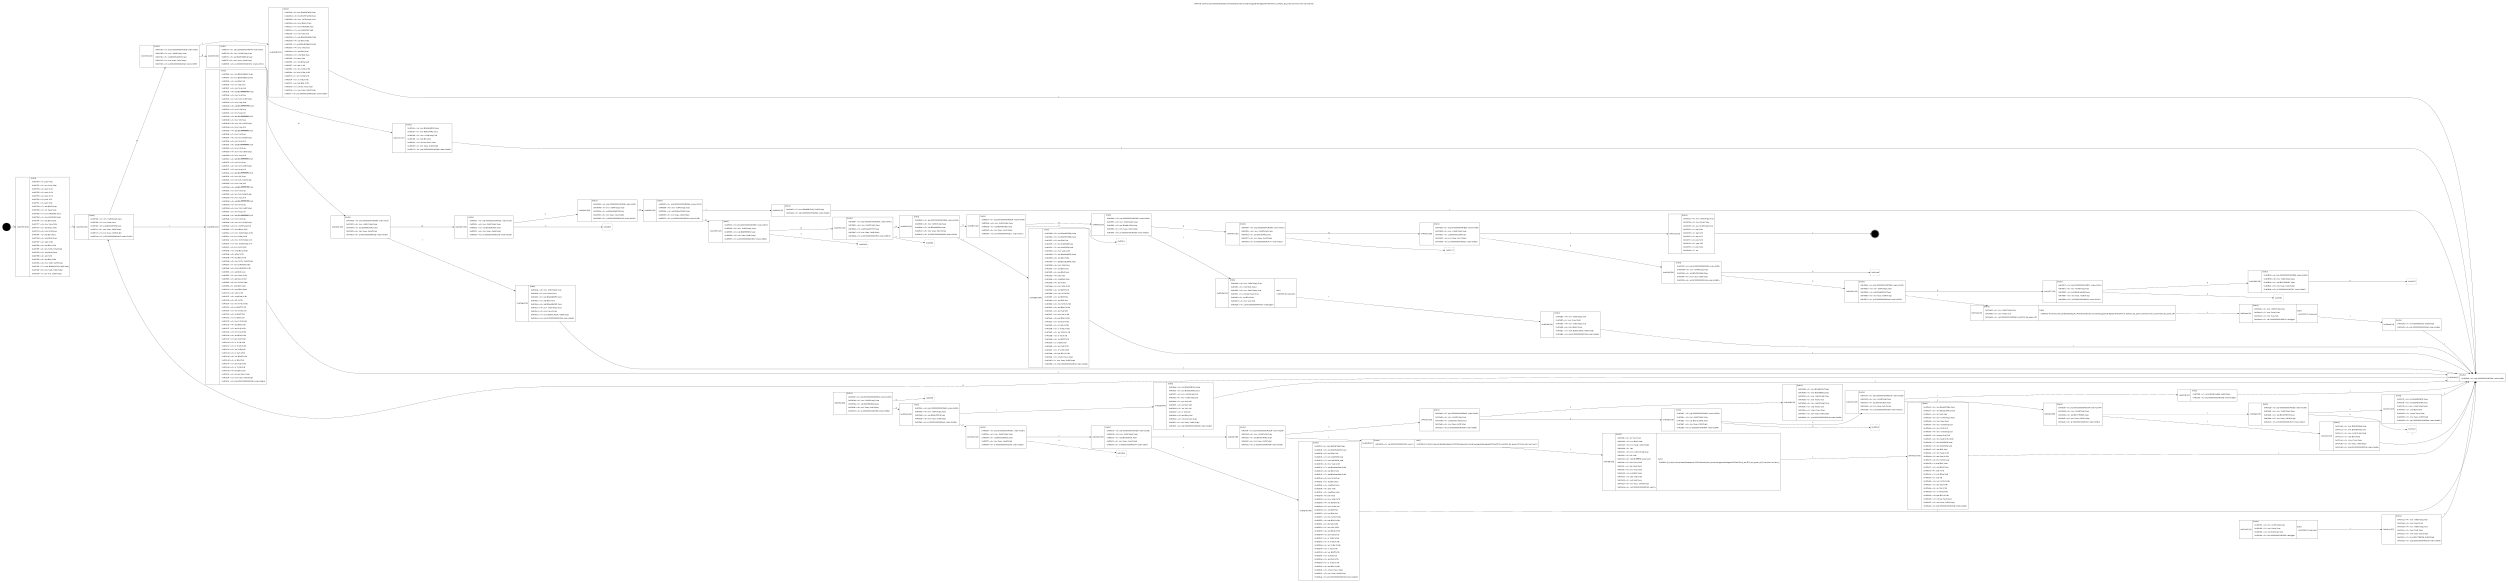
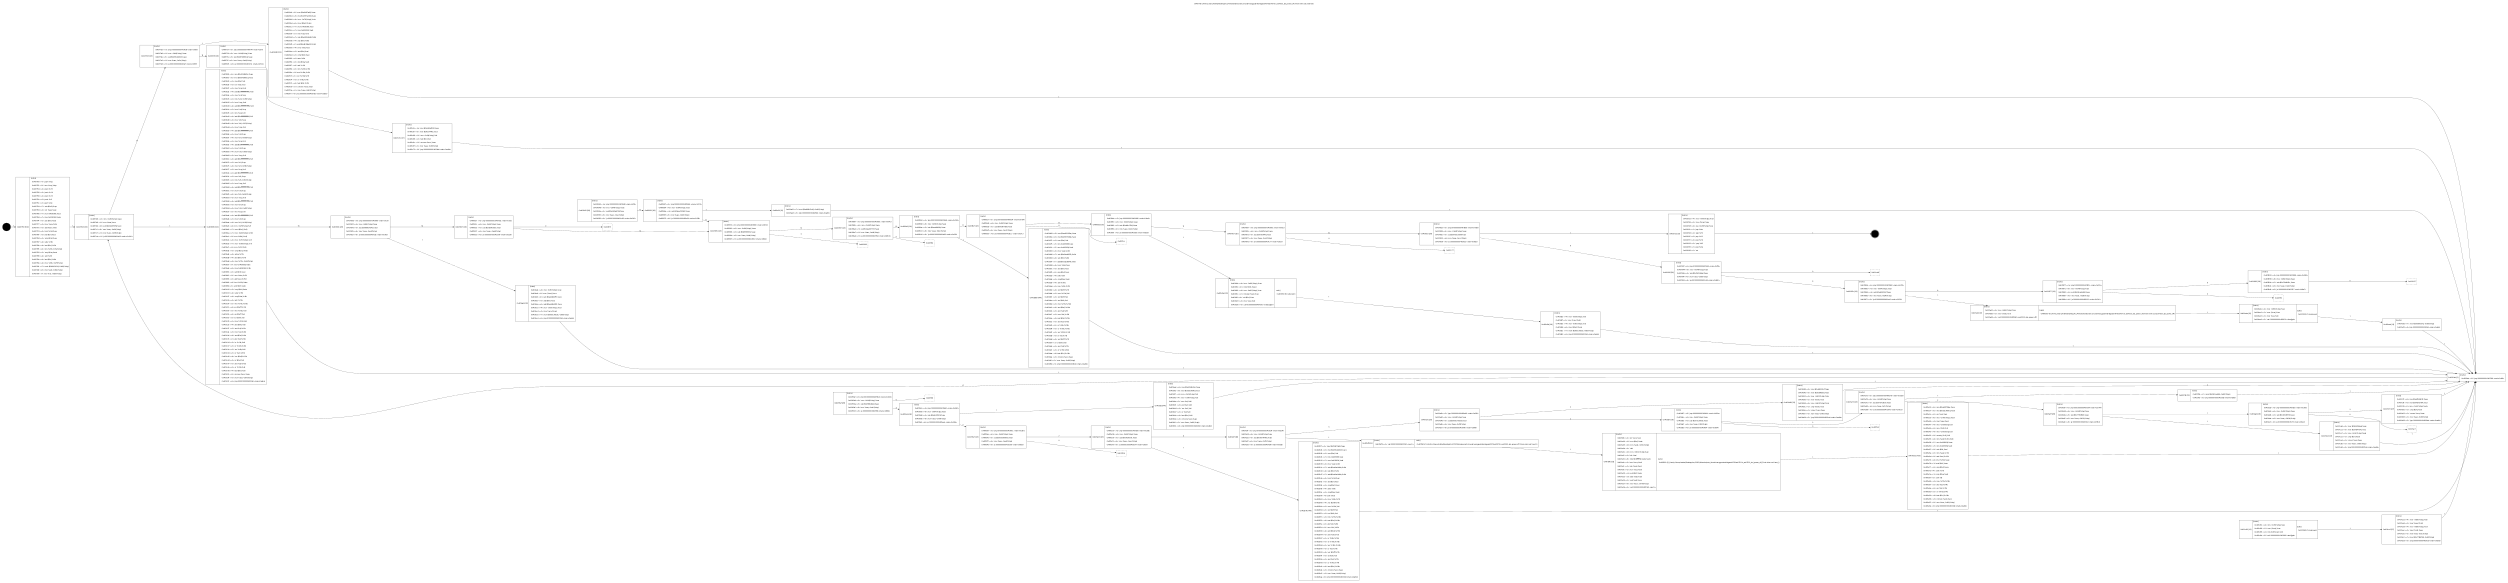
edge "0x4017ef [28]" -> "0x40180b [28]": now "0x401b19 [323]" -> "0x40180b [28]"
edge "0x401827 [28]" -> "0x401843 [28]": now "0x401827 [28]" -> "0x40187b [28]"
edge "0x401d48 [33]" -> "0x4021dd [5]": added, label "2"
